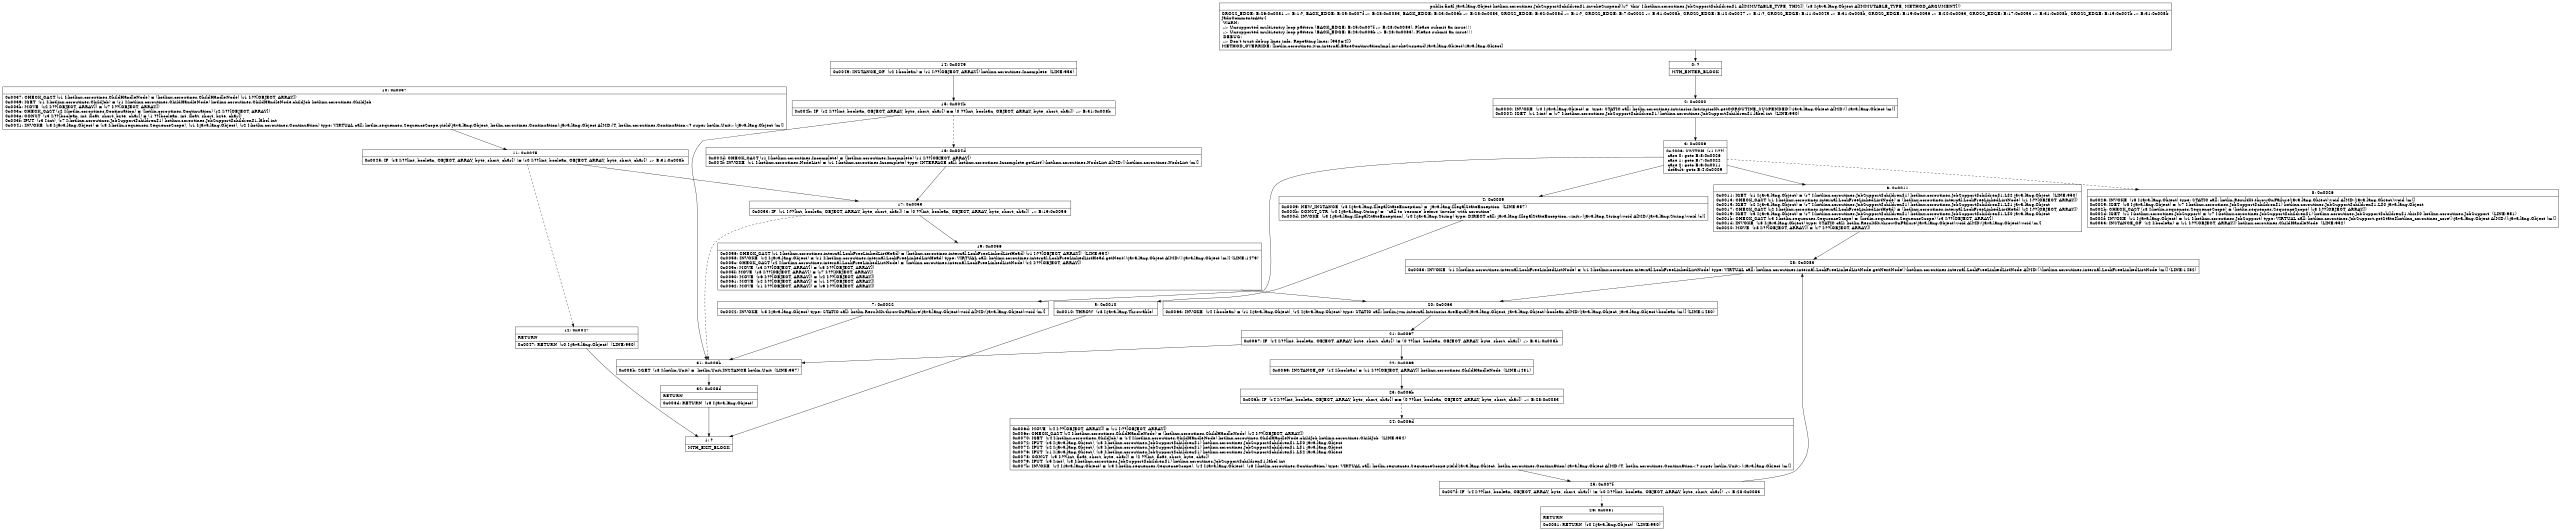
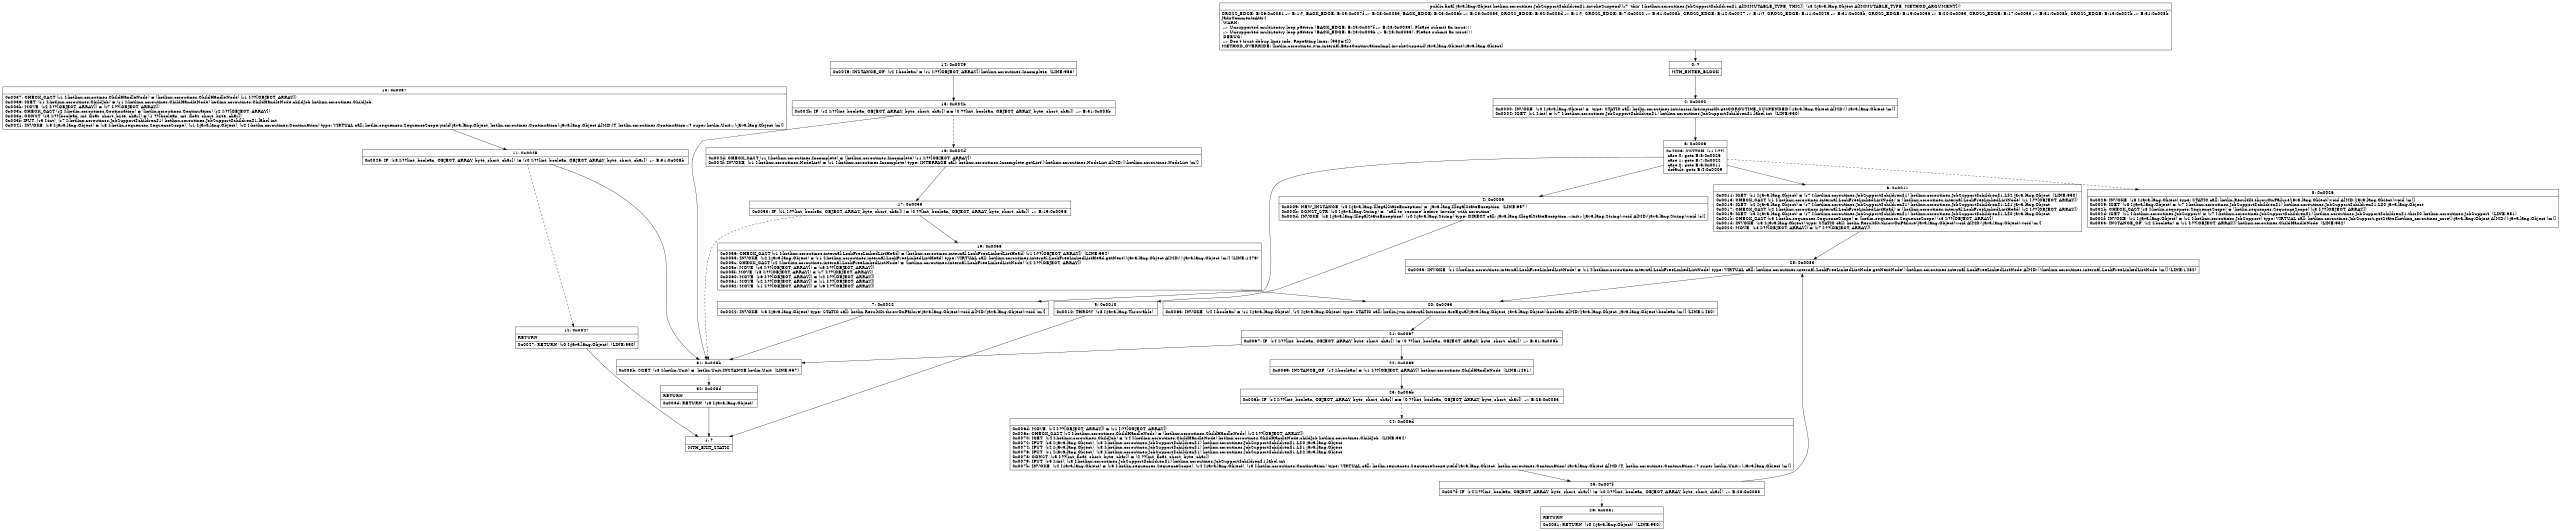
edge "11: 0x0045" -> "17: 0x0053": now "11: 0x0045" -> "31: 0x008b"
node "1: ?": text "MTH_EXIT_BLOCK" -> "MTH_EXIT_STATIC"
